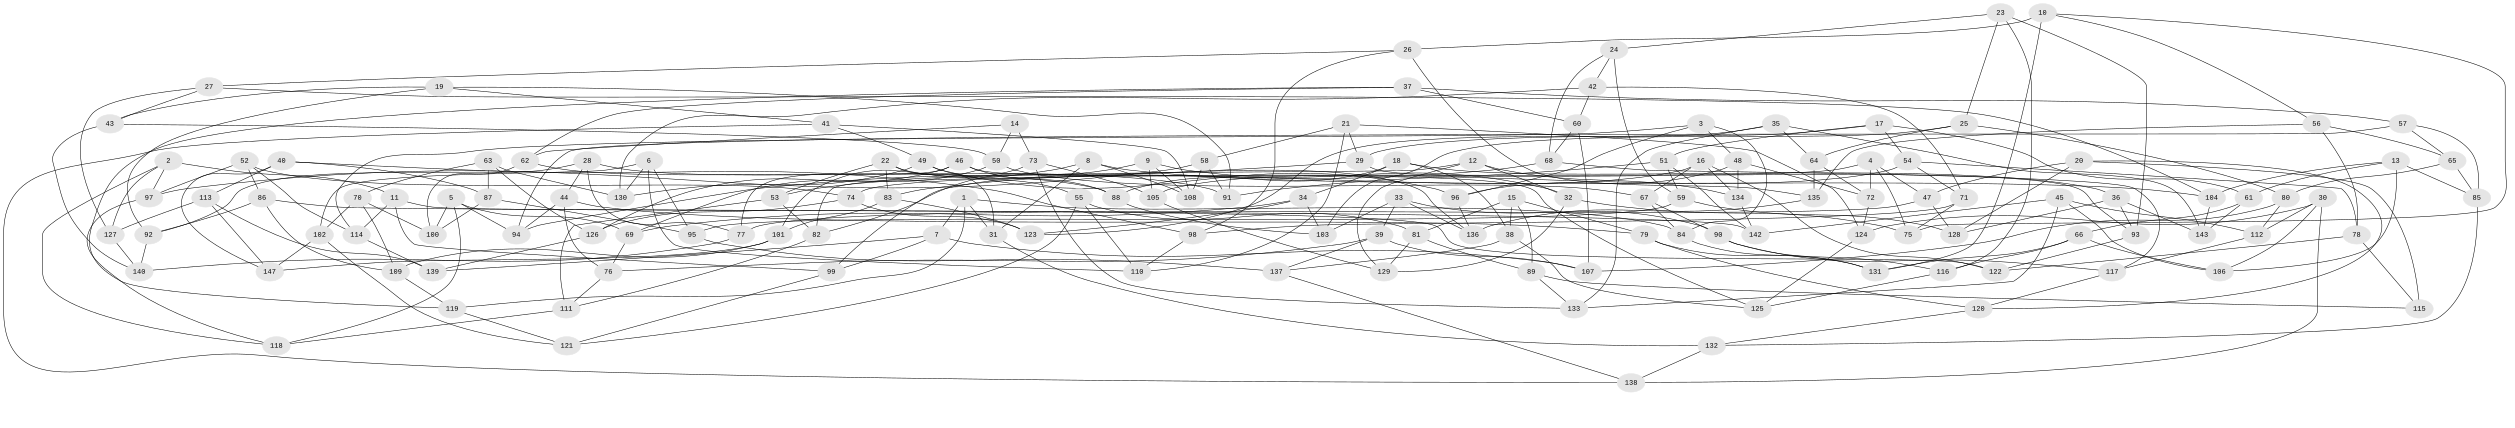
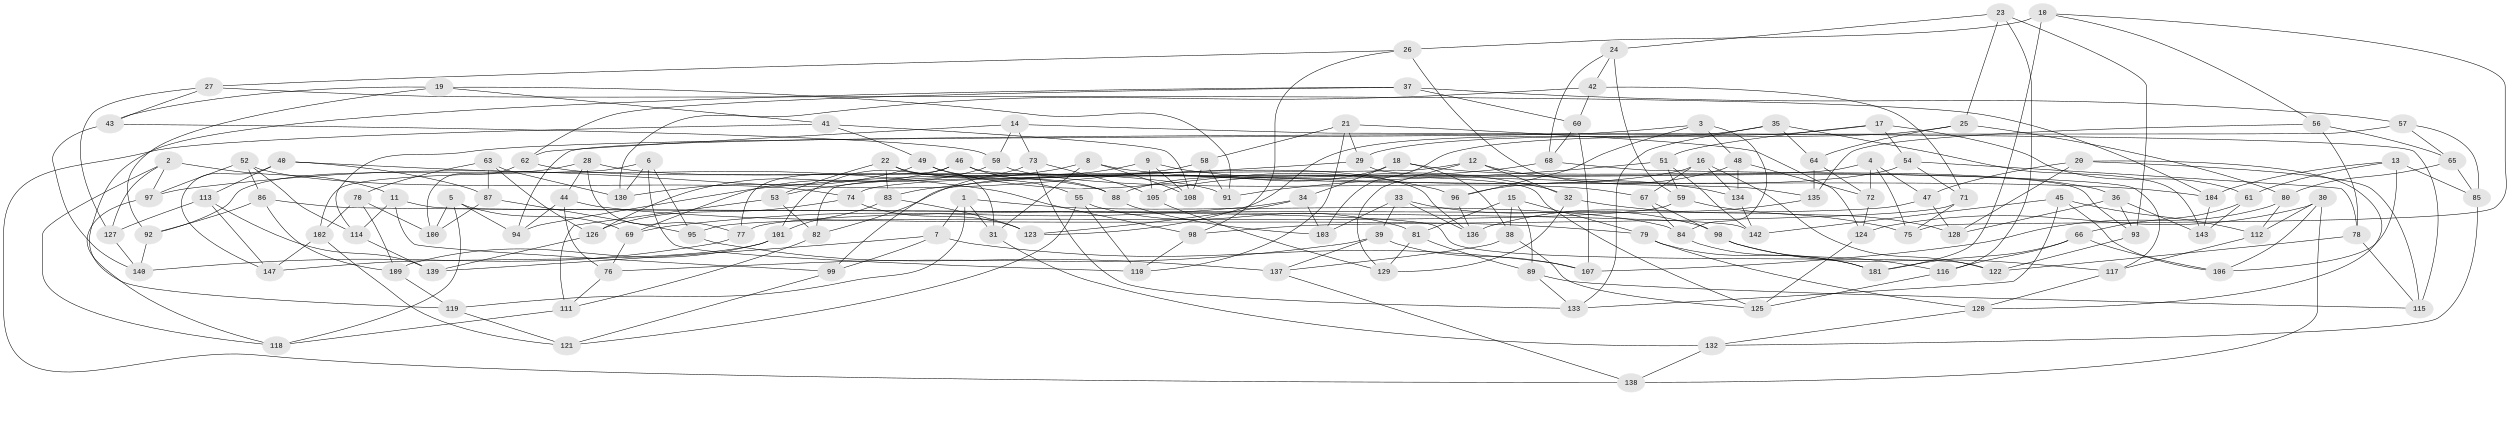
edge "14" -- "115": added
node "131": label "131" -> "181"
